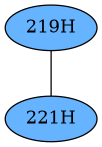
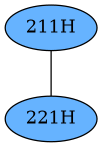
node "219H": label "219H" -> "211H"
